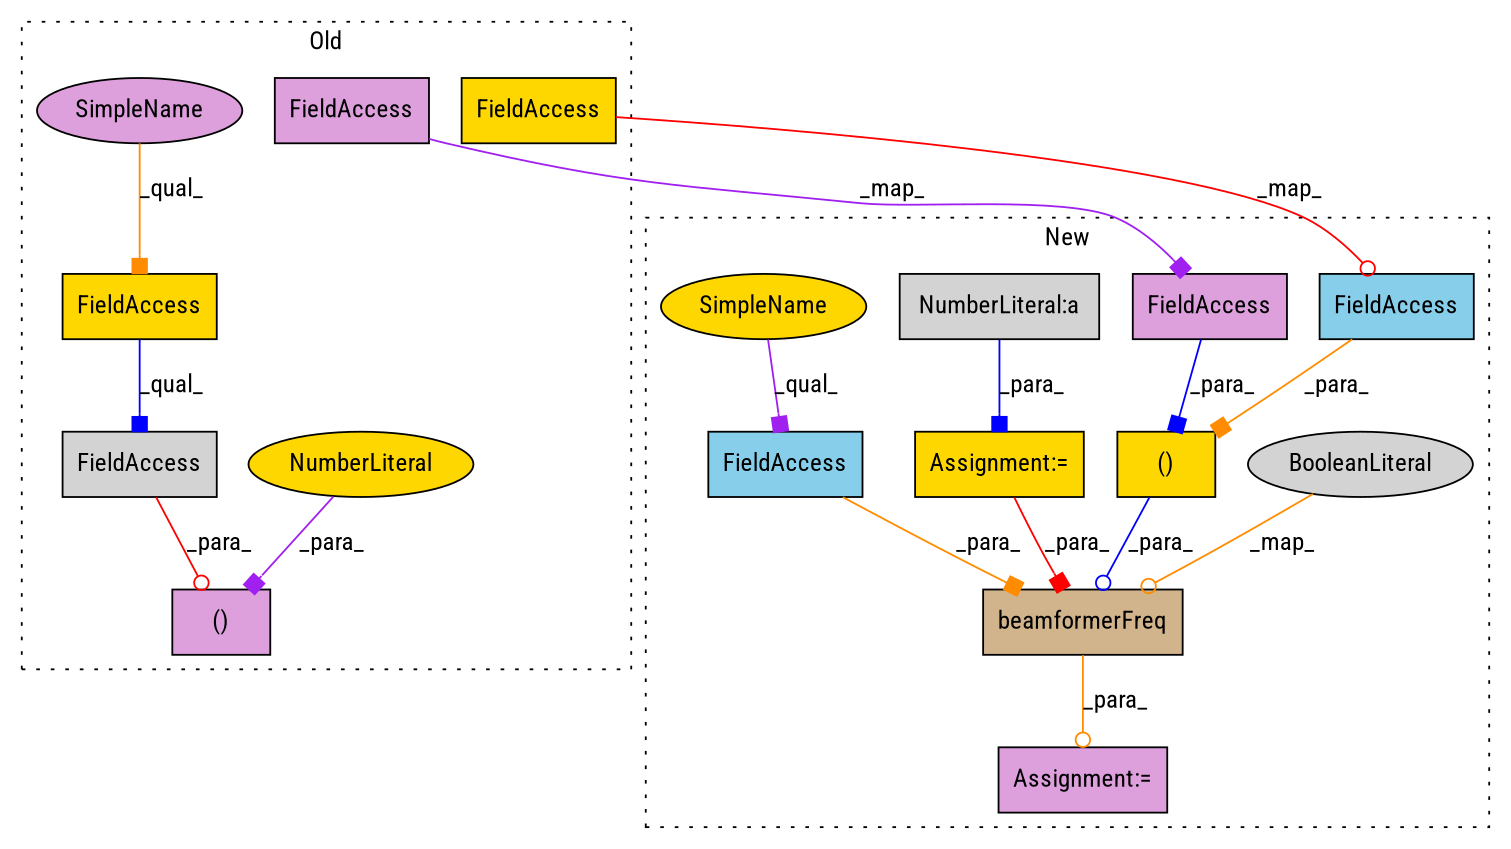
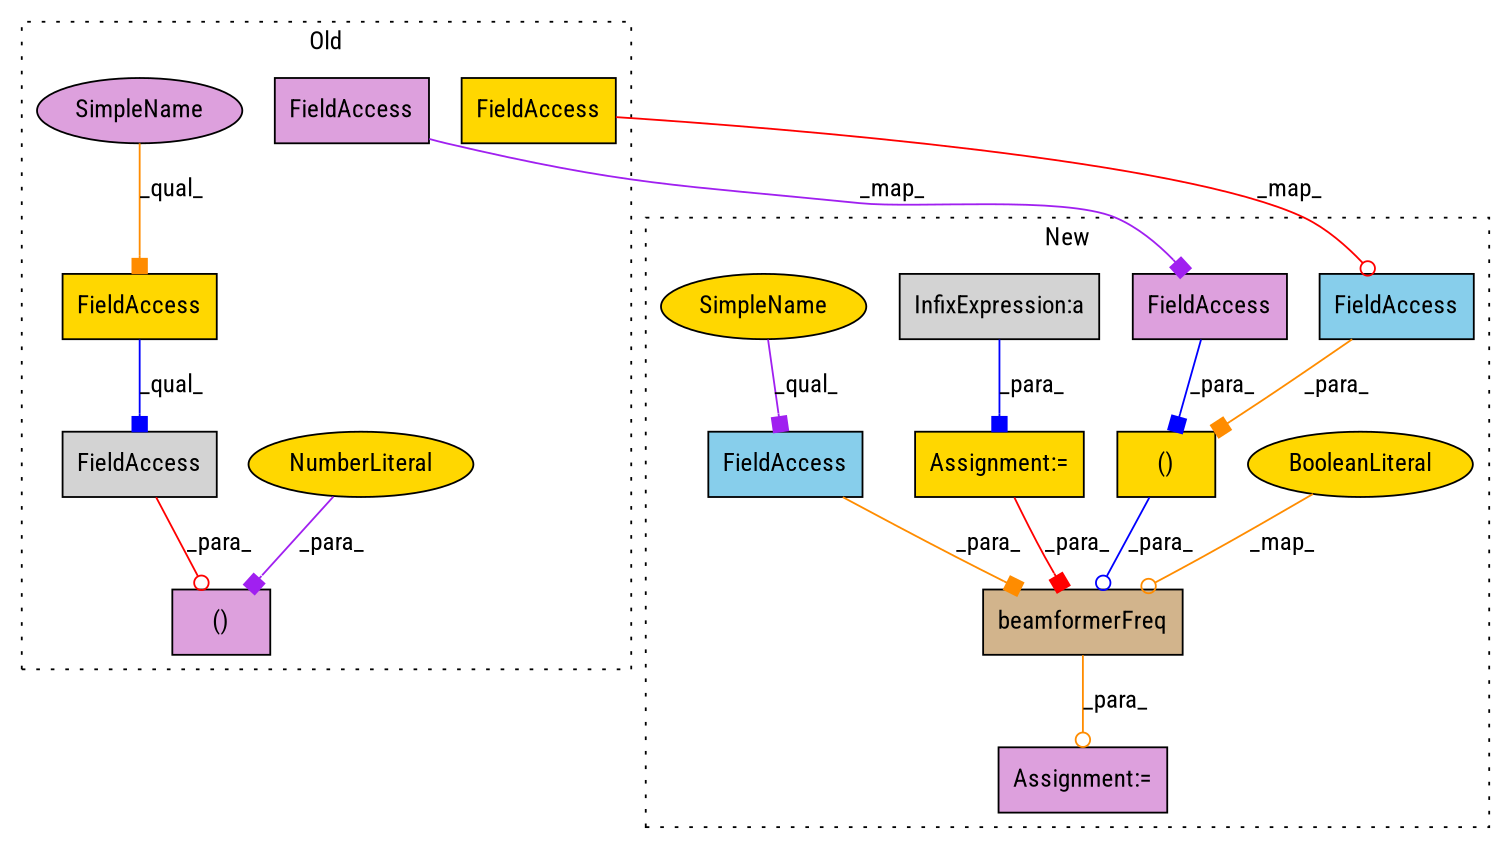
node "NumberLiteral:a": label "NumberLiteral:a" -> "InfixExpression:a"
node "BooleanLiteral": fillcolor lightgrey -> gold
